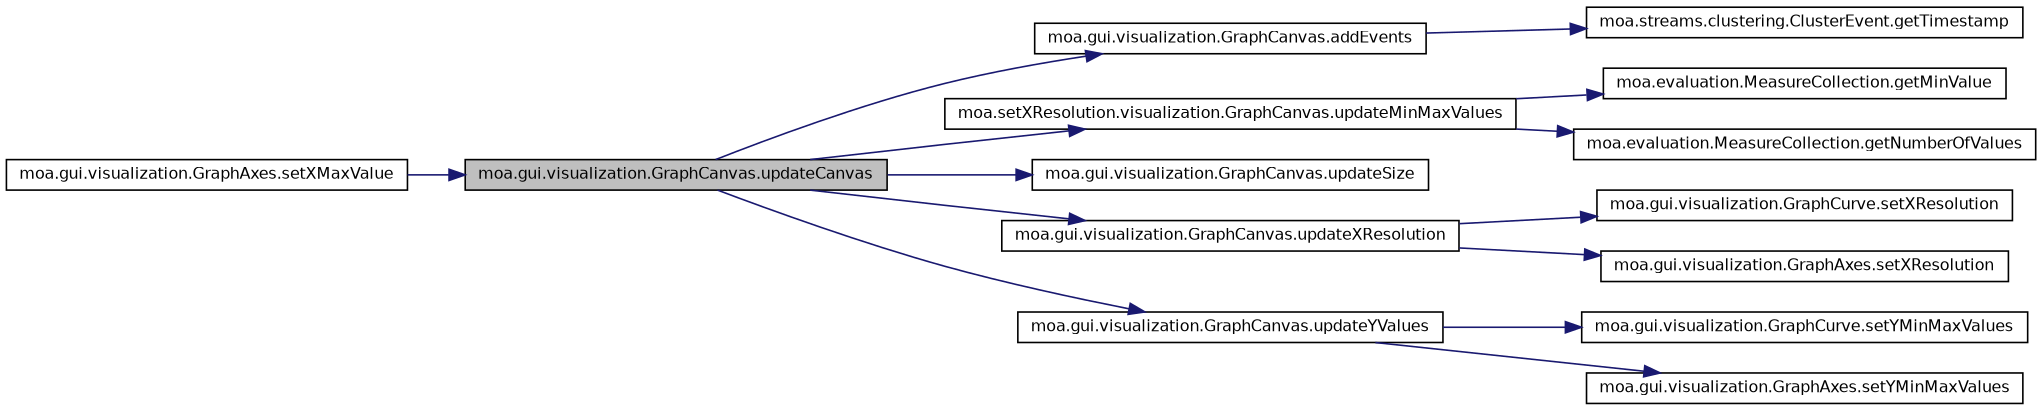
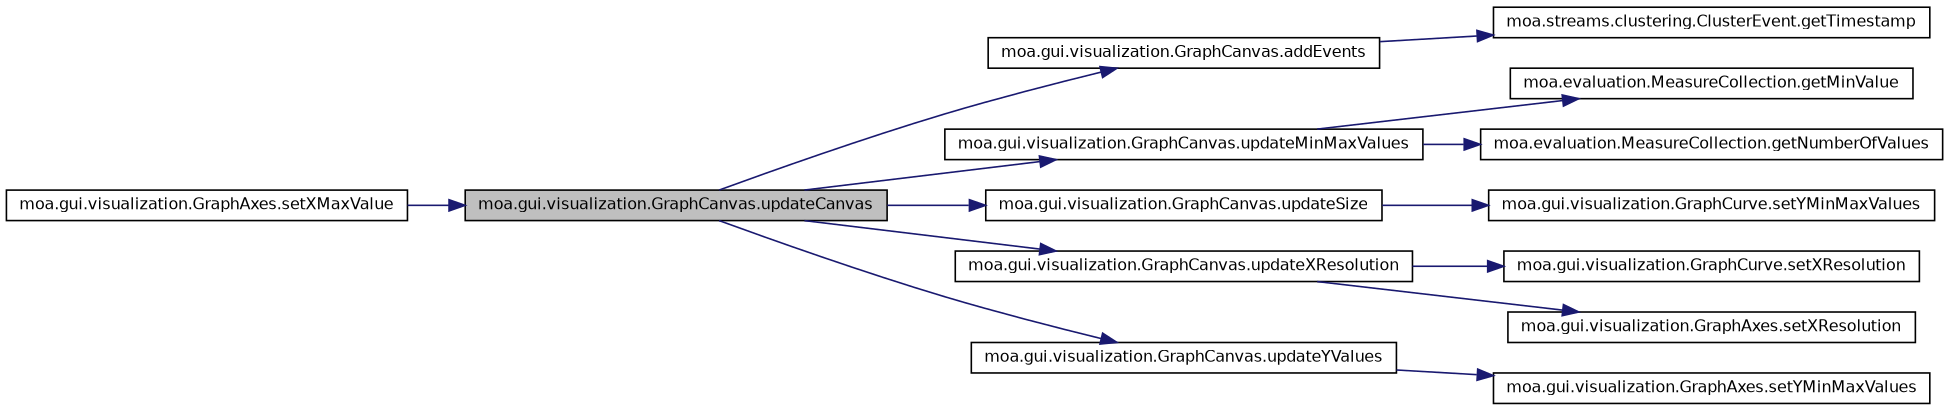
node "moa.setXResolution.visualization.GraphCanvas.updateMinMaxValues": label "moa.setXResolution.visualization.GraphCanvas.updateMinMaxValues" -> "moa.gui.visualization.GraphCanvas.updateMinMaxValues"
edge "moa.gui.visualization.GraphCanvas.updateYValues" -> "moa.gui.visualization.GraphCurve.setYMinMaxValues": now "moa.gui.visualization.GraphCanvas.updateSize" -> "moa.gui.visualization.GraphCurve.setYMinMaxValues"
